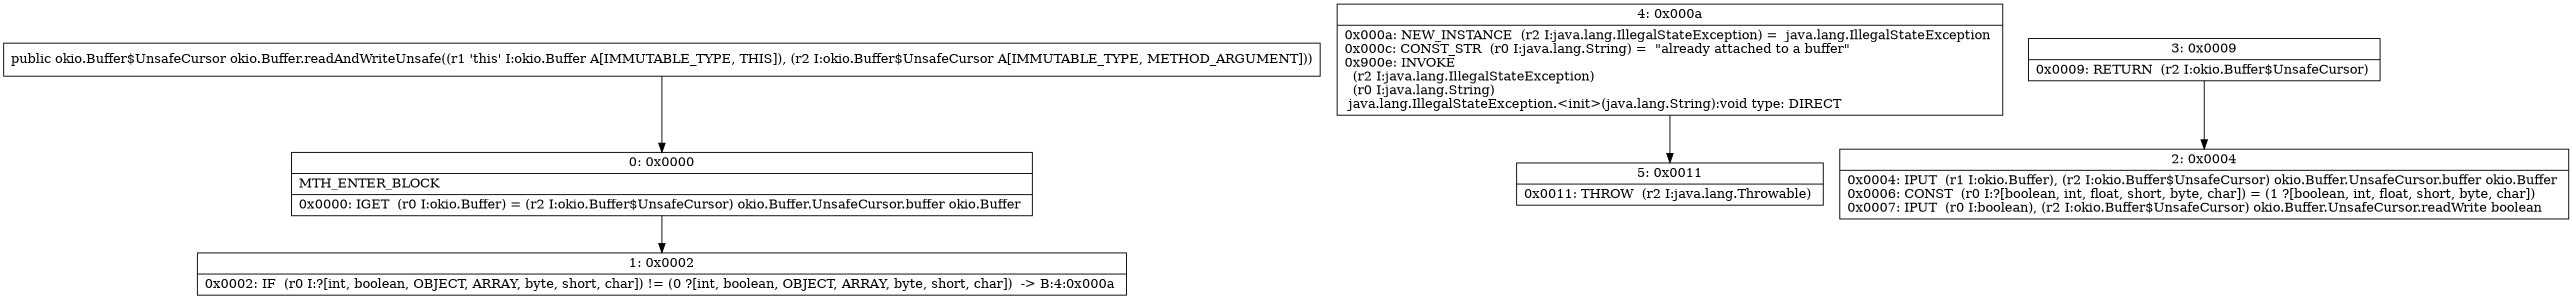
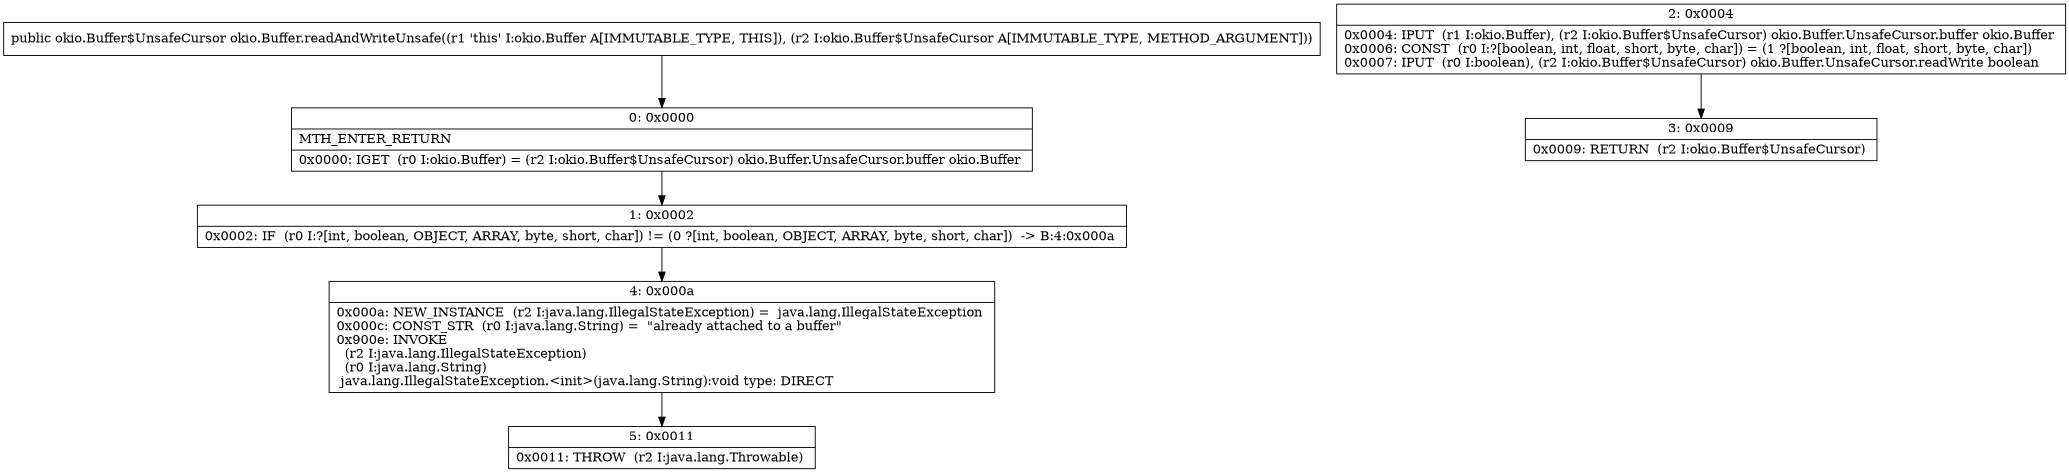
edge "3: 0x0009" -> "2: 0x0004": reversed
node "0: 0x0000": text "MTH_ENTER_BLOCK" -> "MTH_ENTER_RETURN"
edge "1: 0x0002" -> "4: 0x000a": added
